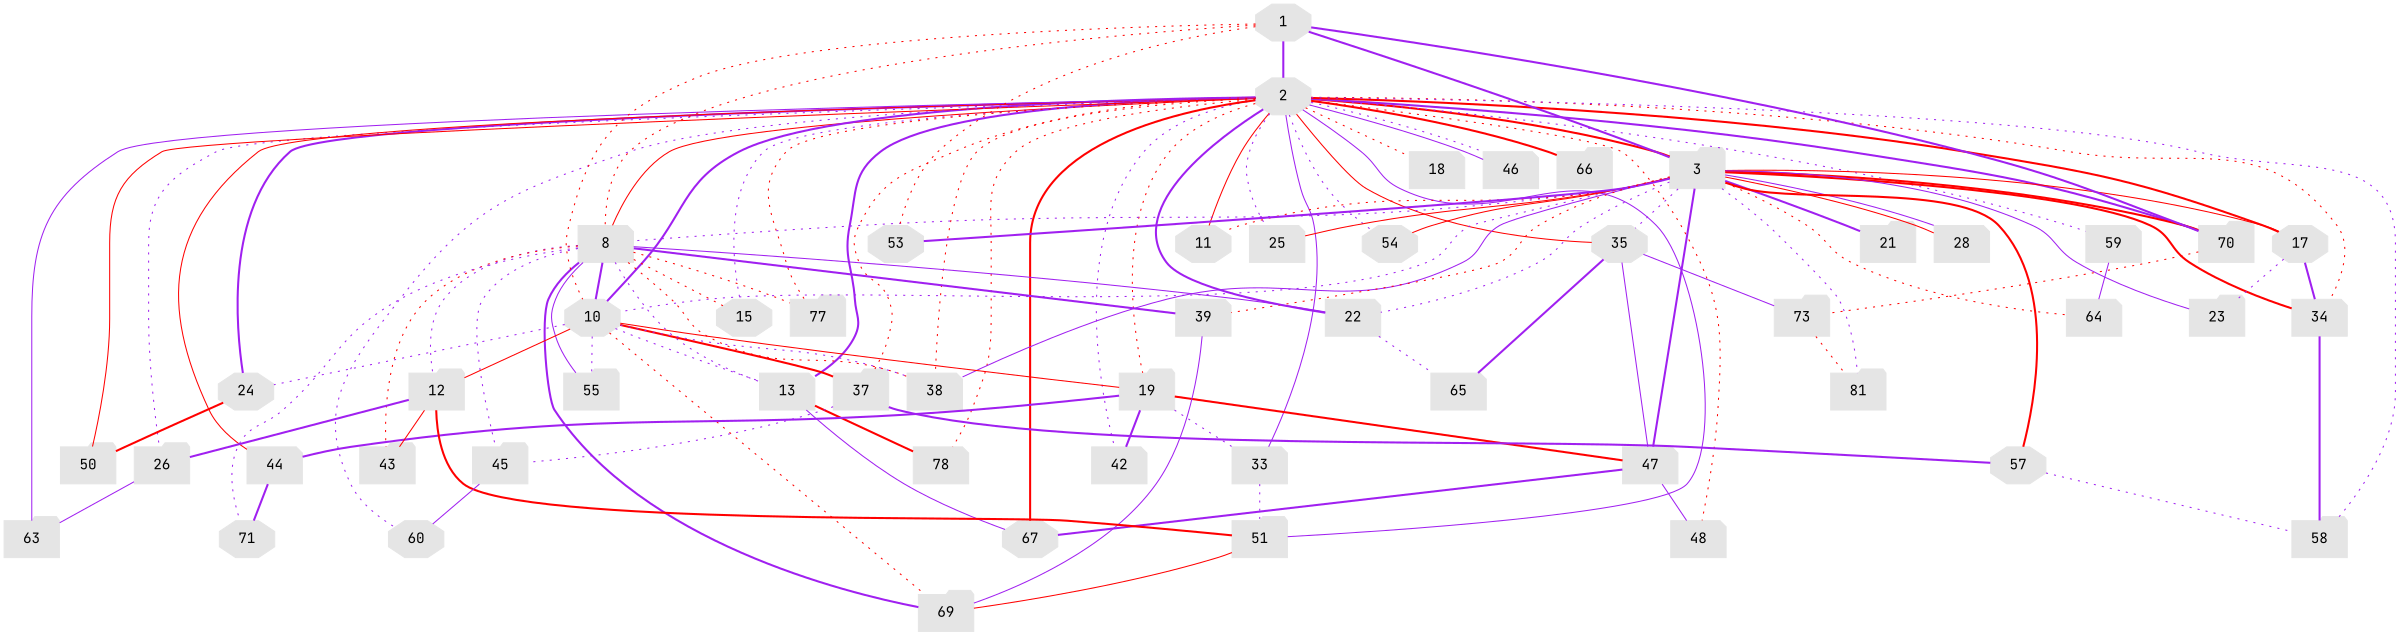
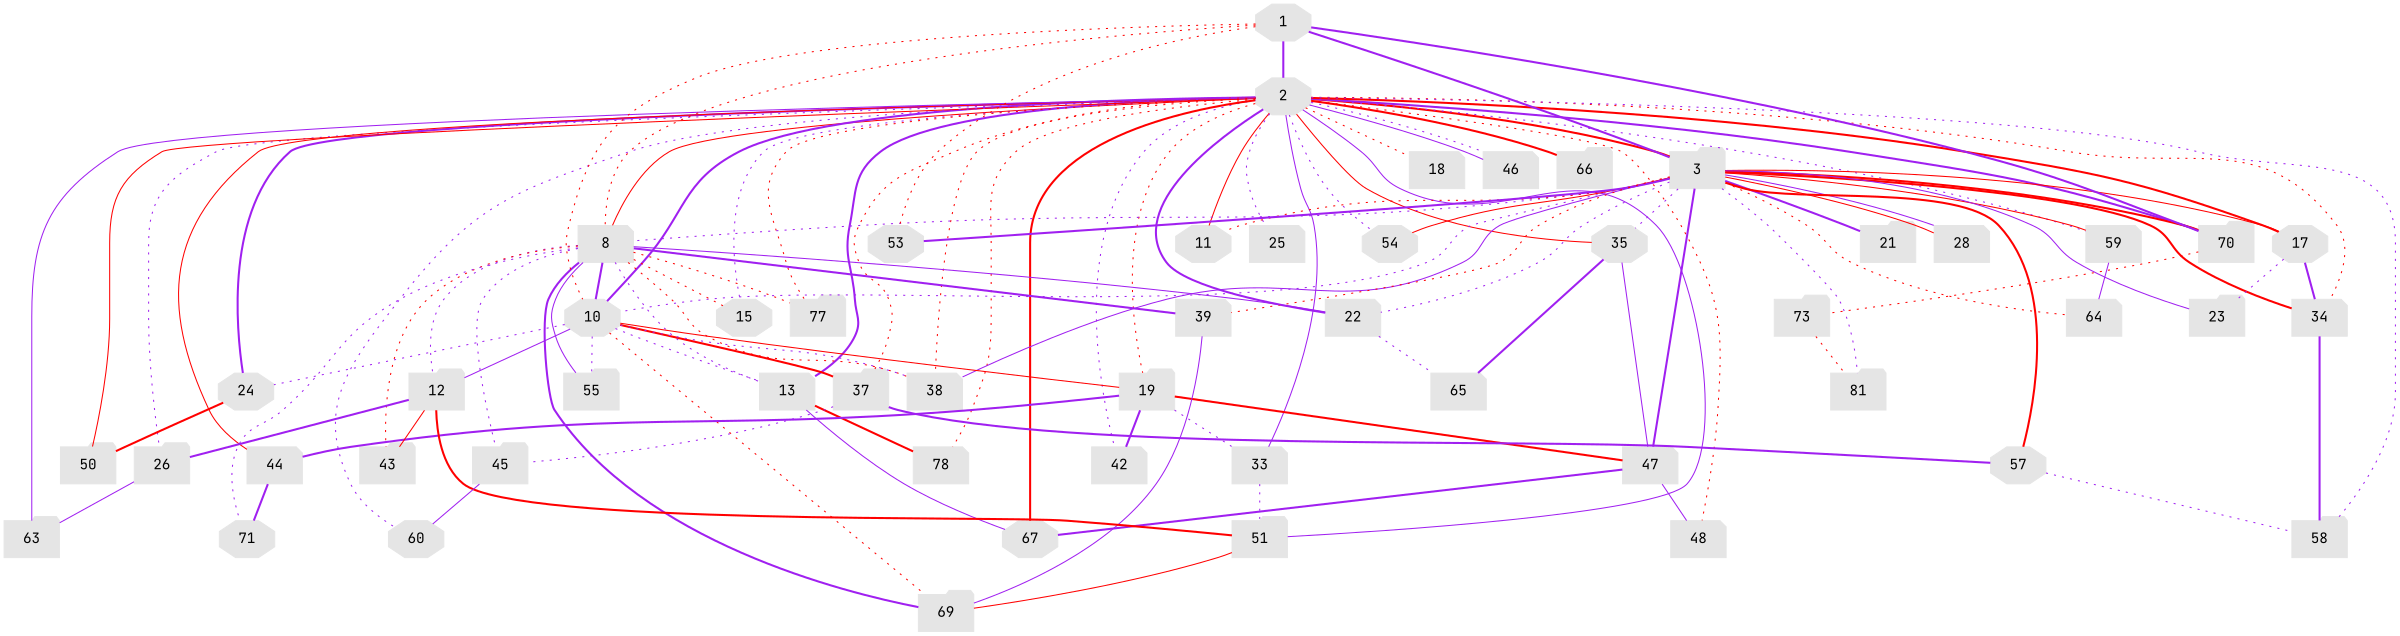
edge "3" -- "25": now "3" -- "59"
edge "35" -- "73": removed
edge "10" -- "12": color red -> purple
